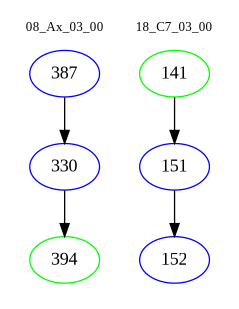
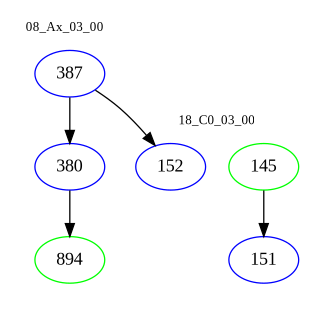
cluster "18_C7_03_00": label "18_C7_03_00" -> "18_C0_03_00"
node "141": label "141" -> "145"
node "330": label "330" -> "380"
edge "151" -> "152": now "387" -> "152"
node "394": label "394" -> "894"
